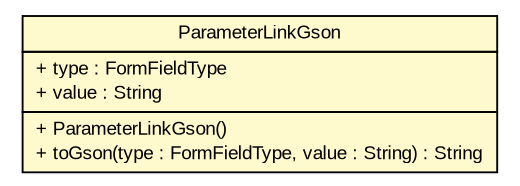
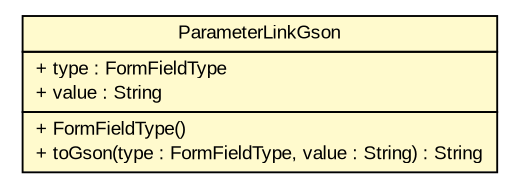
node "ParameterLinkGson": text "+ ParameterLinkGson()" -> "+ FormFieldType()"
